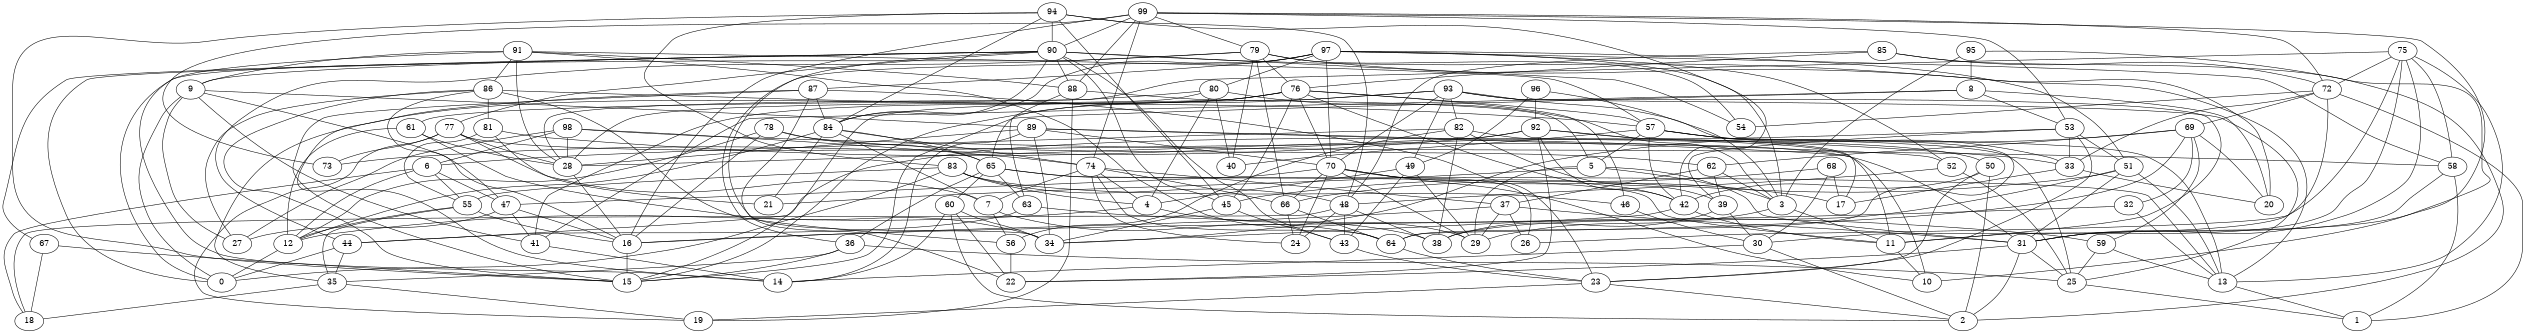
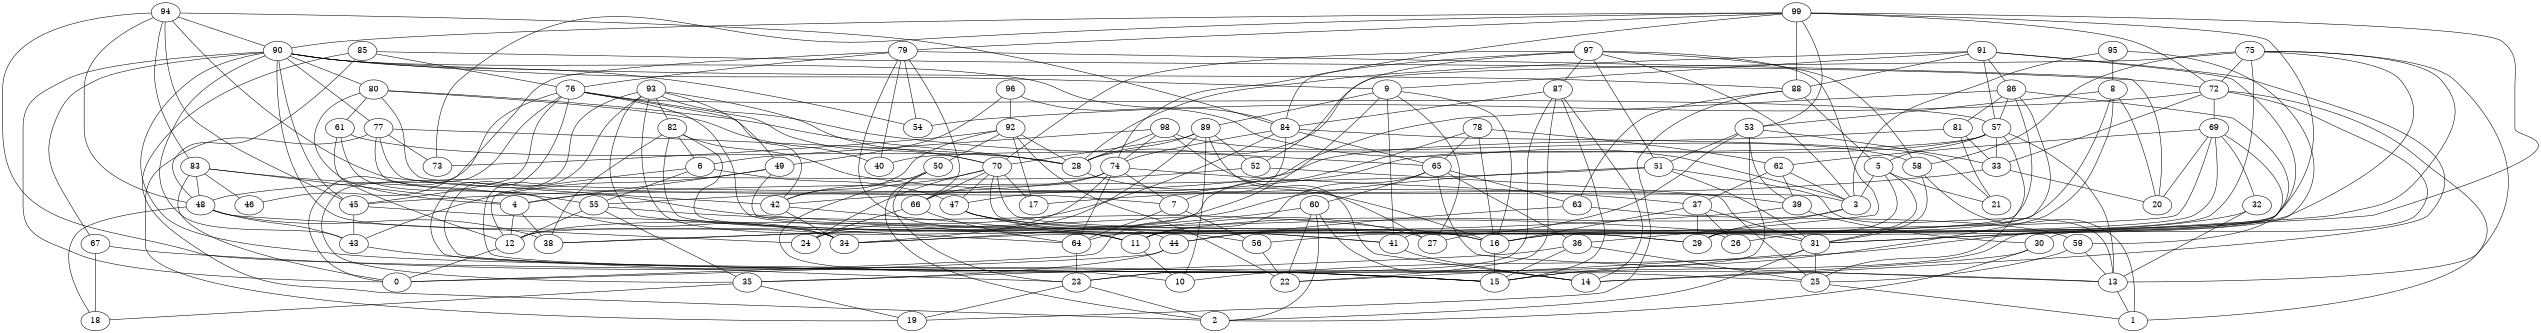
edge "97" -- "80": now "90" -- "80"
node "68": removed
edge "6" -- "18": removed
edge "46" -- "30": removed
